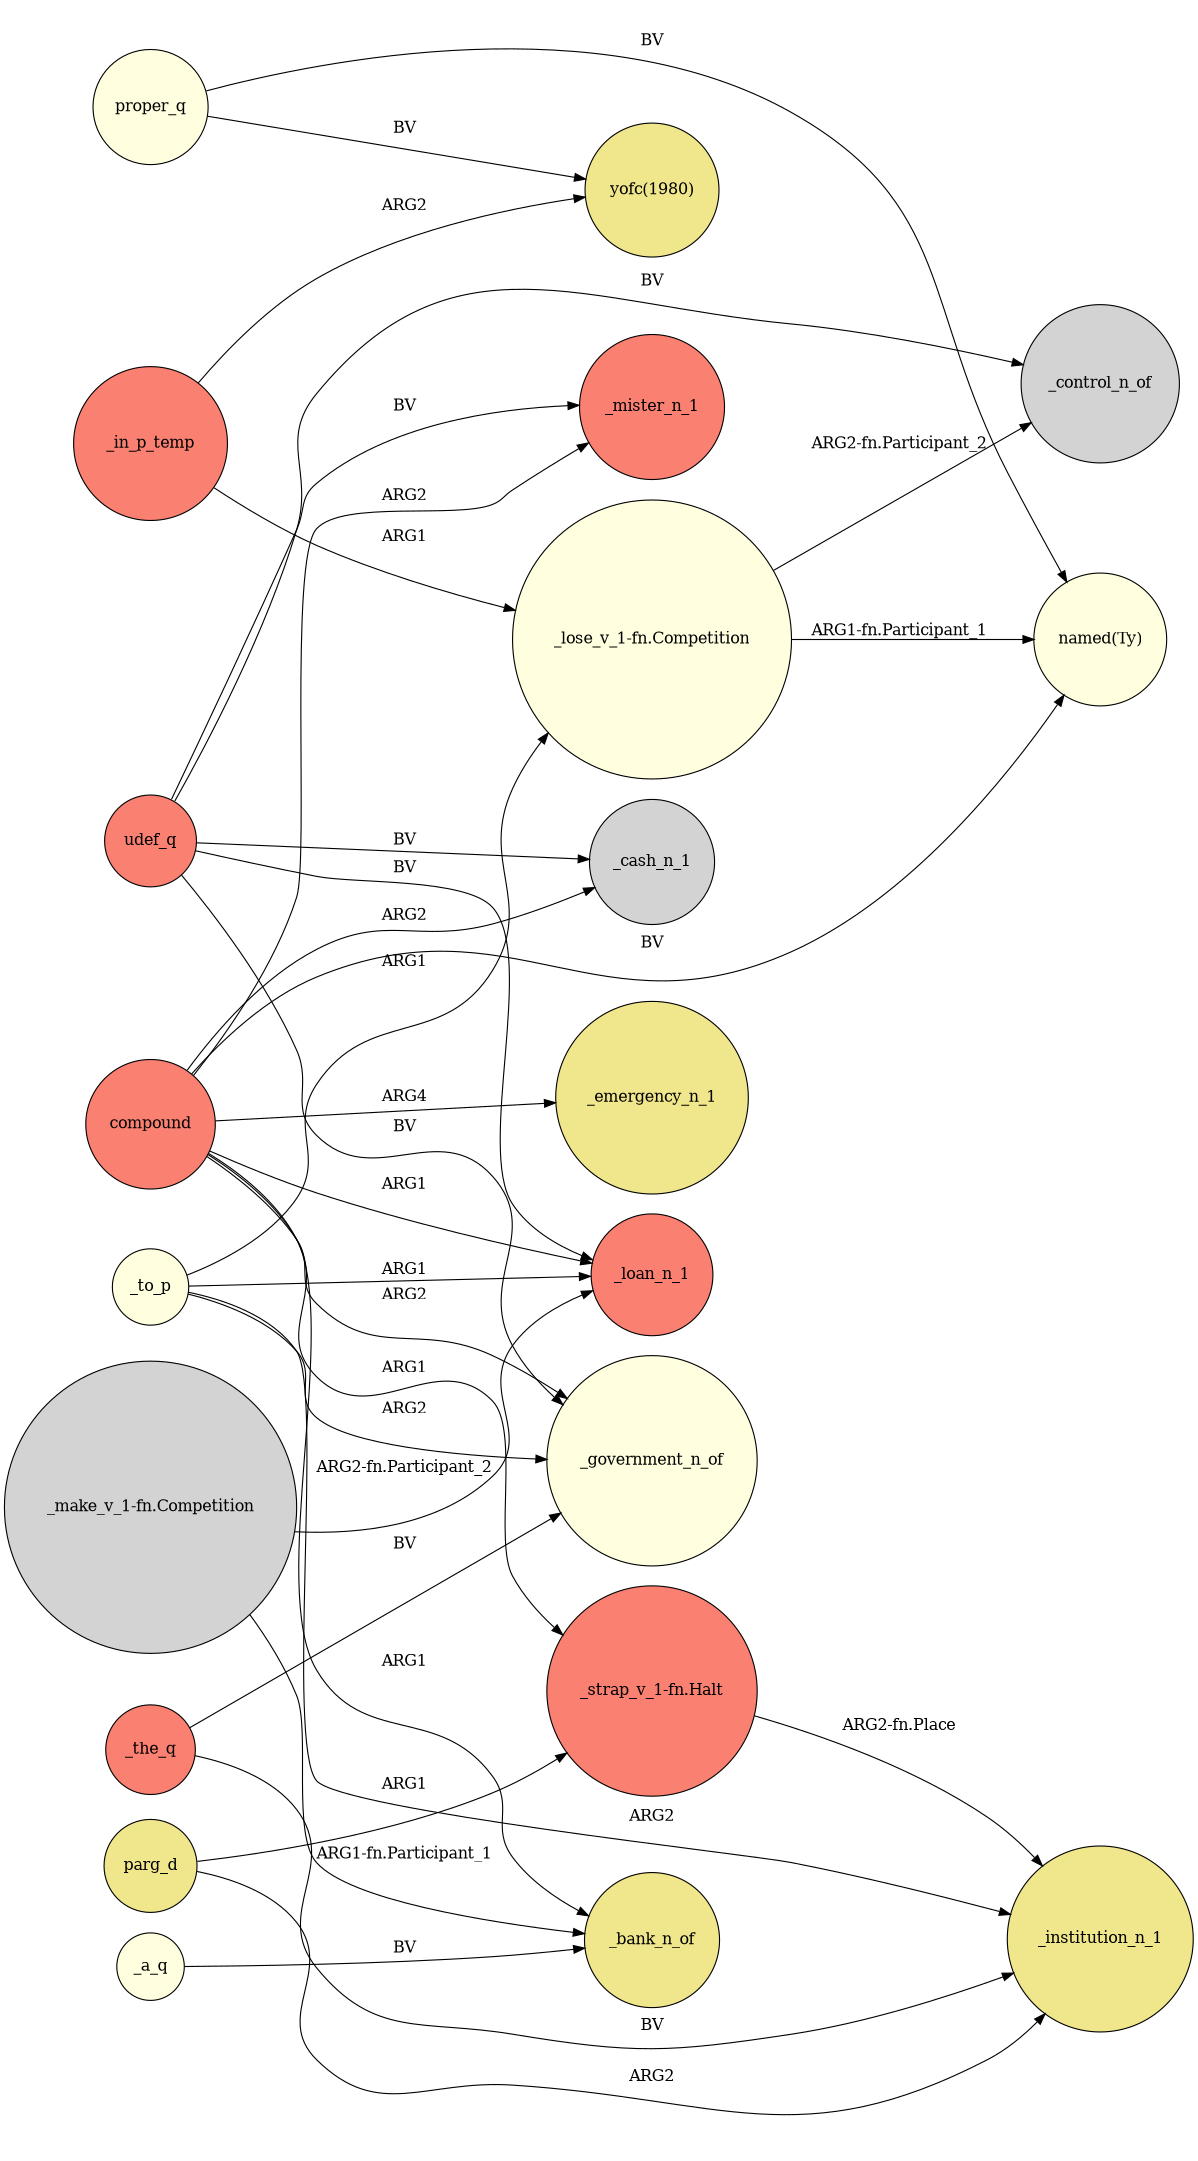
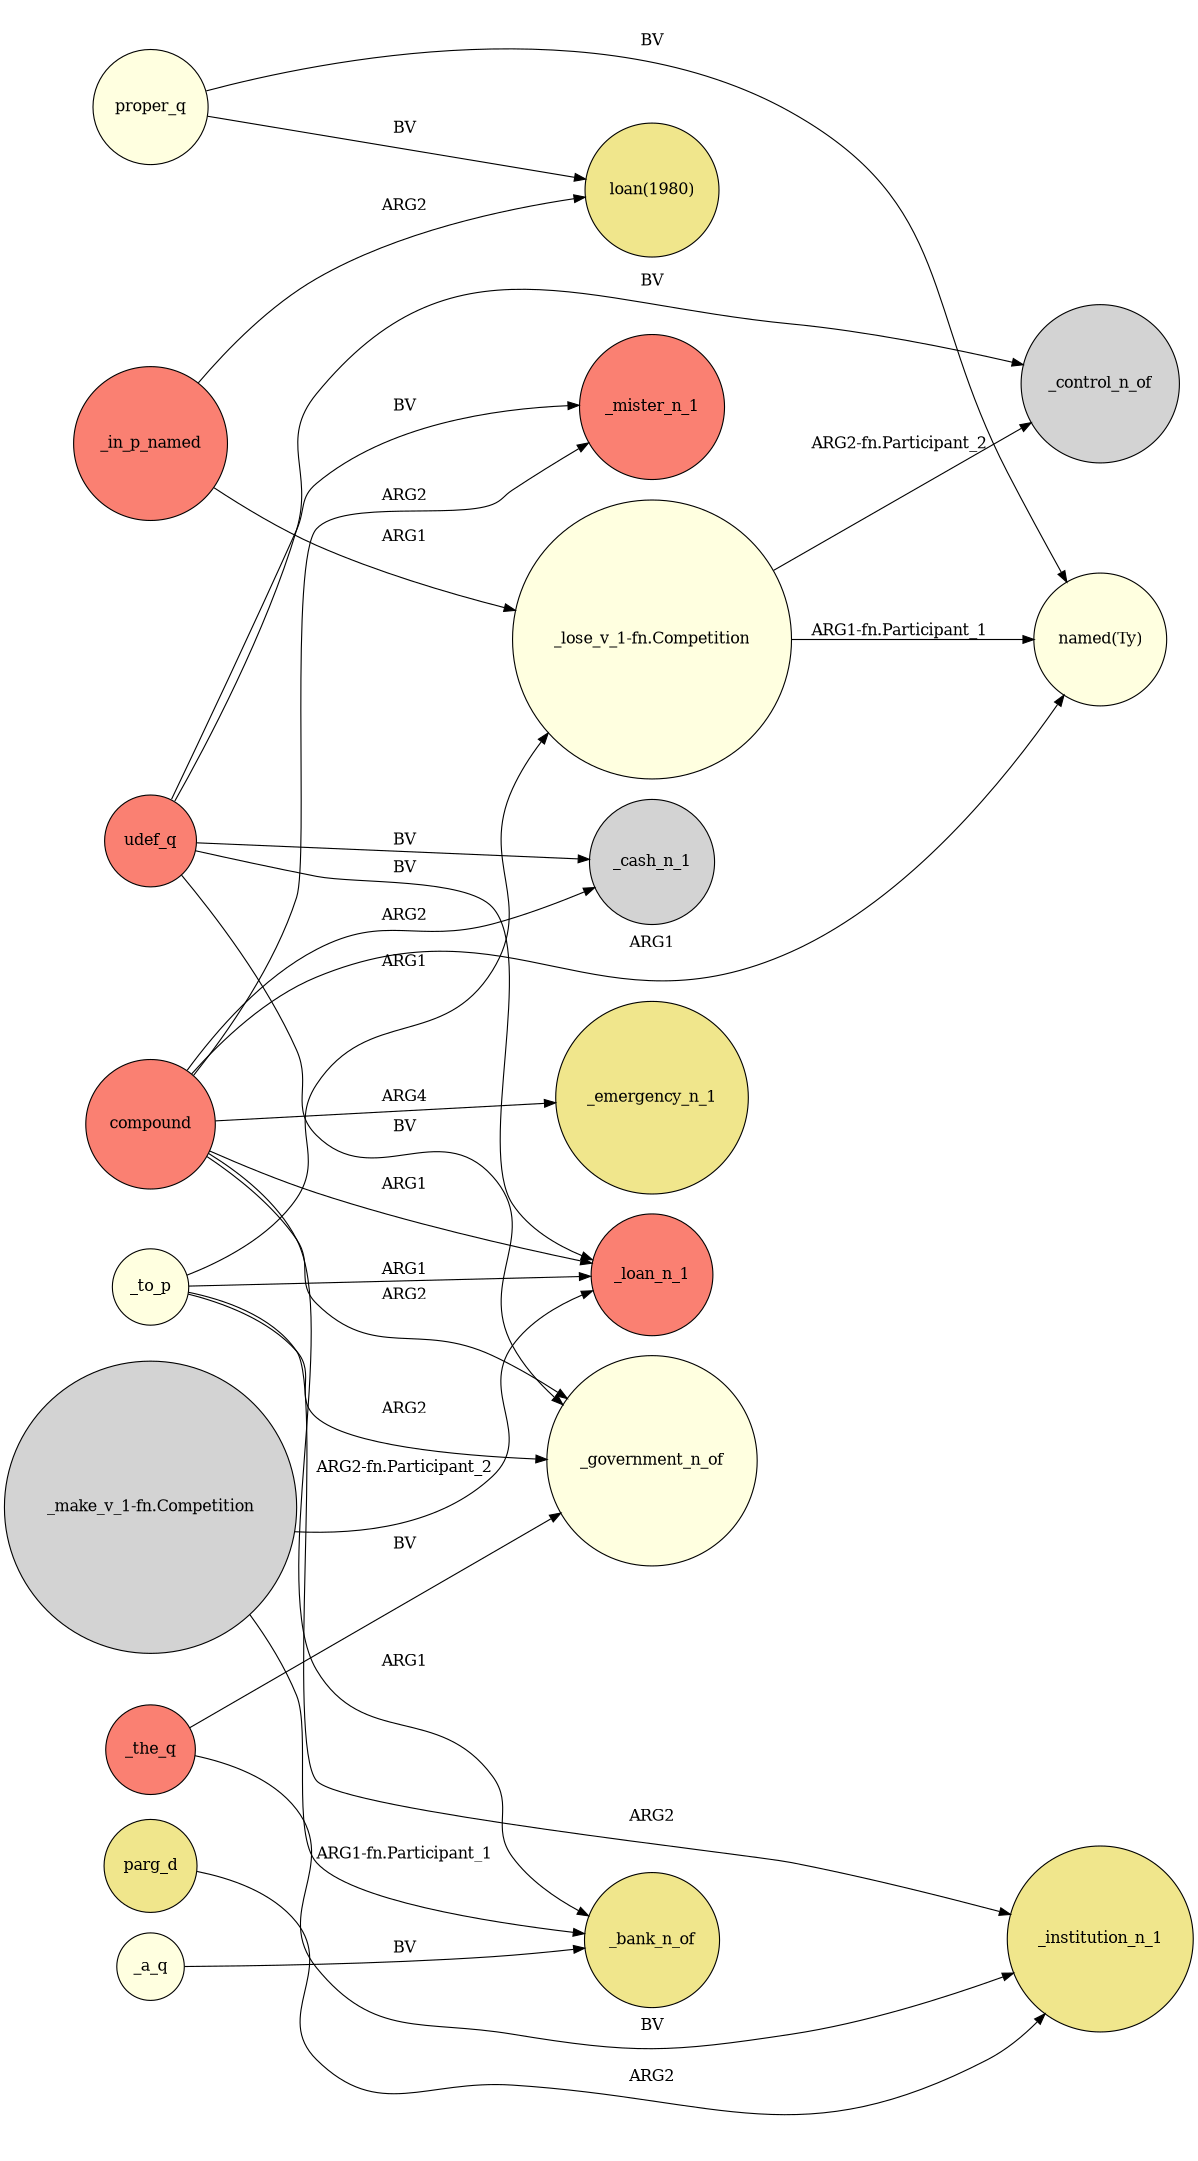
node "yofc(1980)": label "yofc(1980)" -> "loan(1980)"
node "_in_p_temp": label "_in_p_temp" -> "_in_p_named"
edge "compound" -> "named(Ty)": label "BV" -> "ARG1"
node "_strap_v_1-fn.Halt": removed
